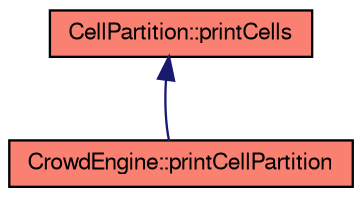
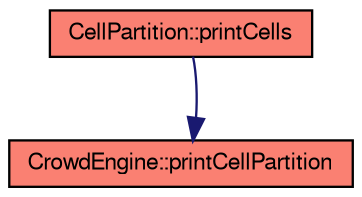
edge "CrowdEngine::printCellPartition" -> "CellPartition::printCells": reversed
